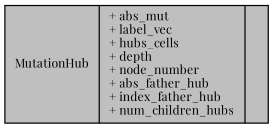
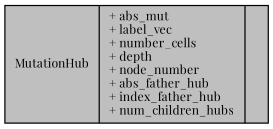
node "MutationHub": text "+ hubs_cells" -> "+ number_cells"
